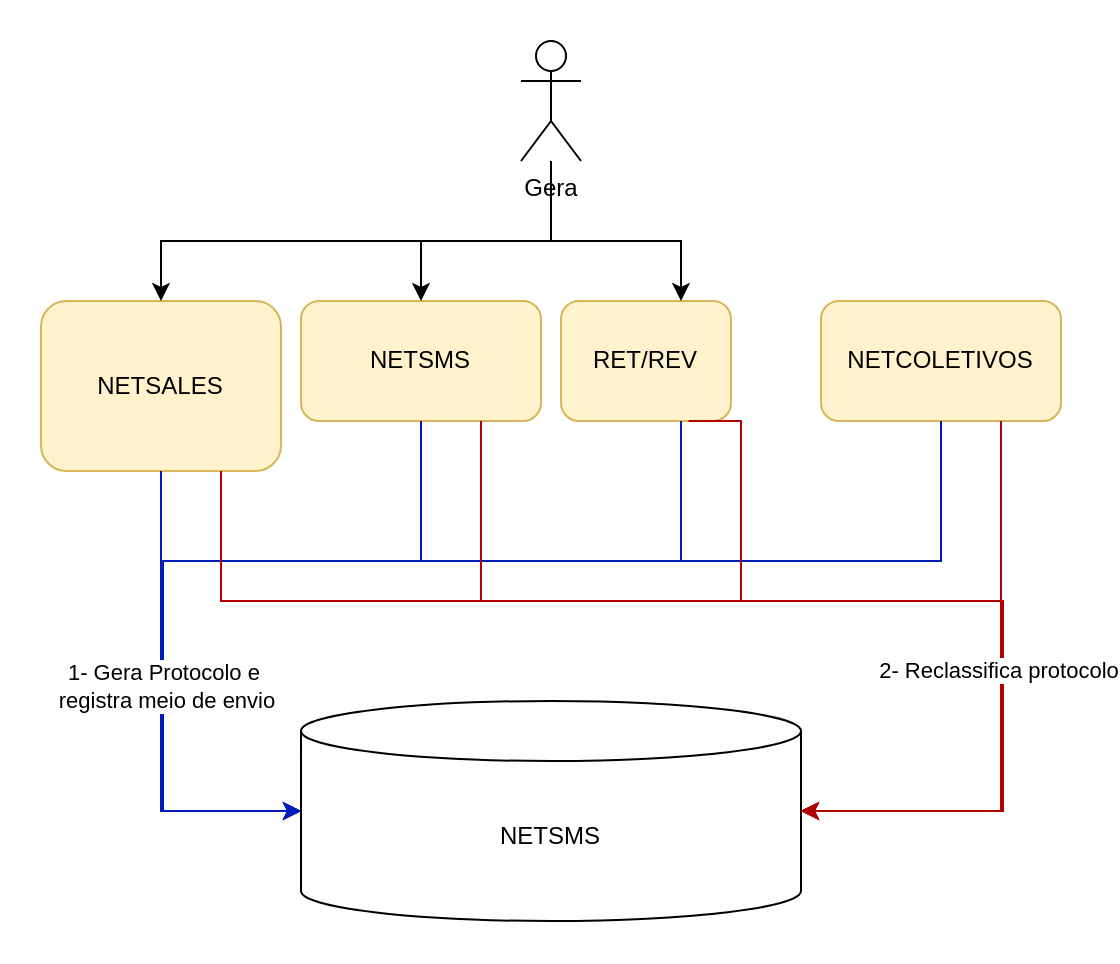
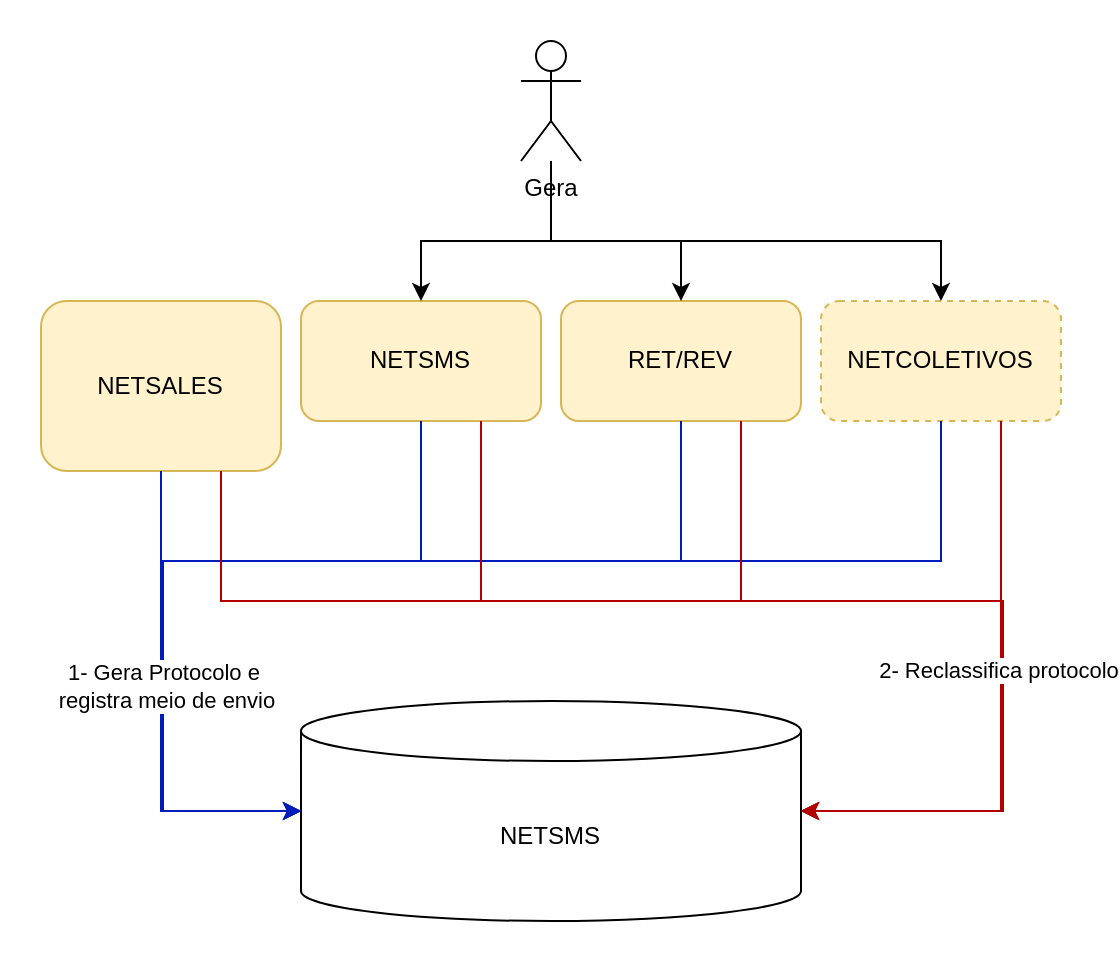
edge "Gera" -> "NETSALES": removed
edge "Gera" -> "NETCOLETIVOS": added
node "RET/REV": size 170x120 -> 240x120
node "NETCOLETIVOS": style solid -> dashed
